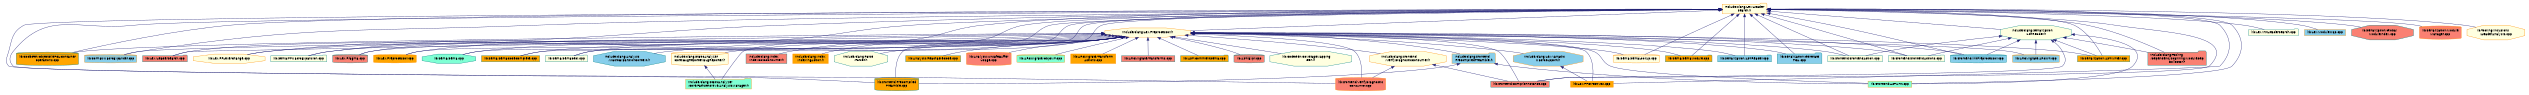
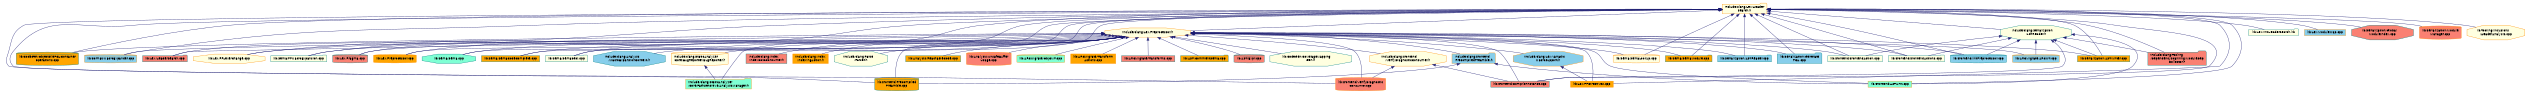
node "lib/Lex/InitHeaderSearch.cpp": label "lib/Lex/InitHeaderSearch.cpp" -> "lib/Lex/InitHeaderSearch.lib"
